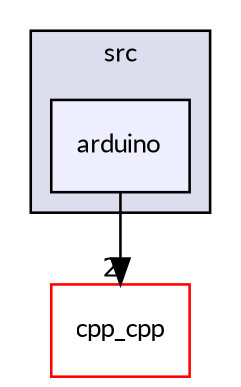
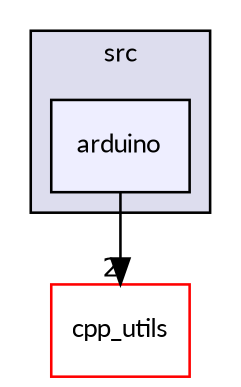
node "cpp_cpp": label "cpp_cpp" -> "cpp_utils"
